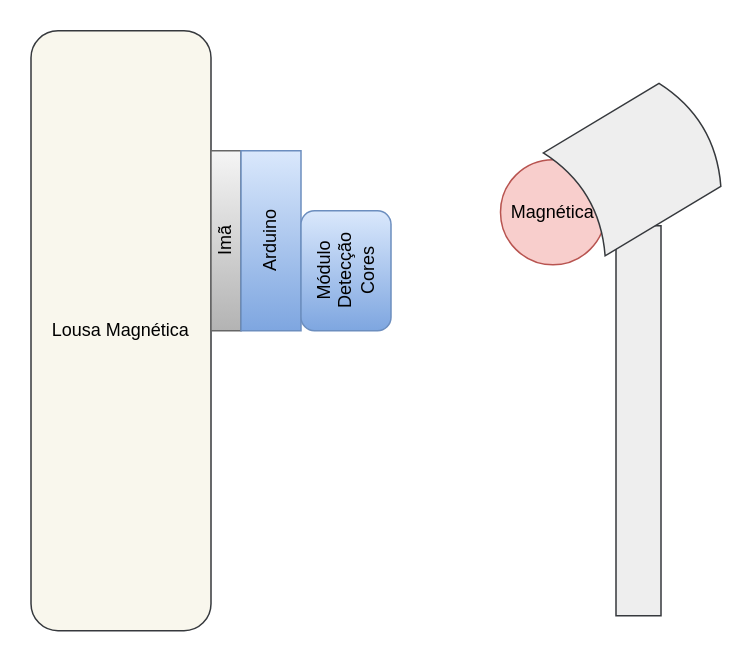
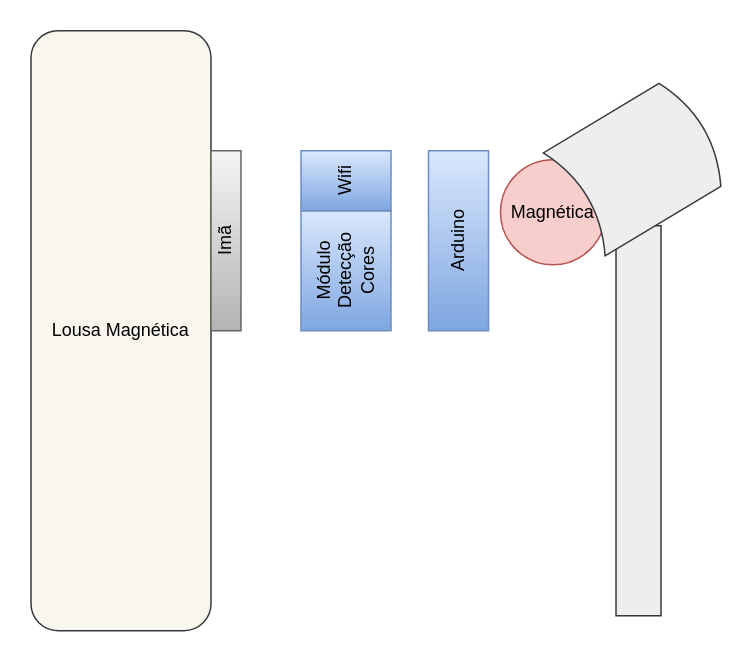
node "Wifi": added
node "Arduino": moved (271, 241) -> (458, 241)
node "Módulo Detecção Cores": shape rounded rectangle -> rectangle
